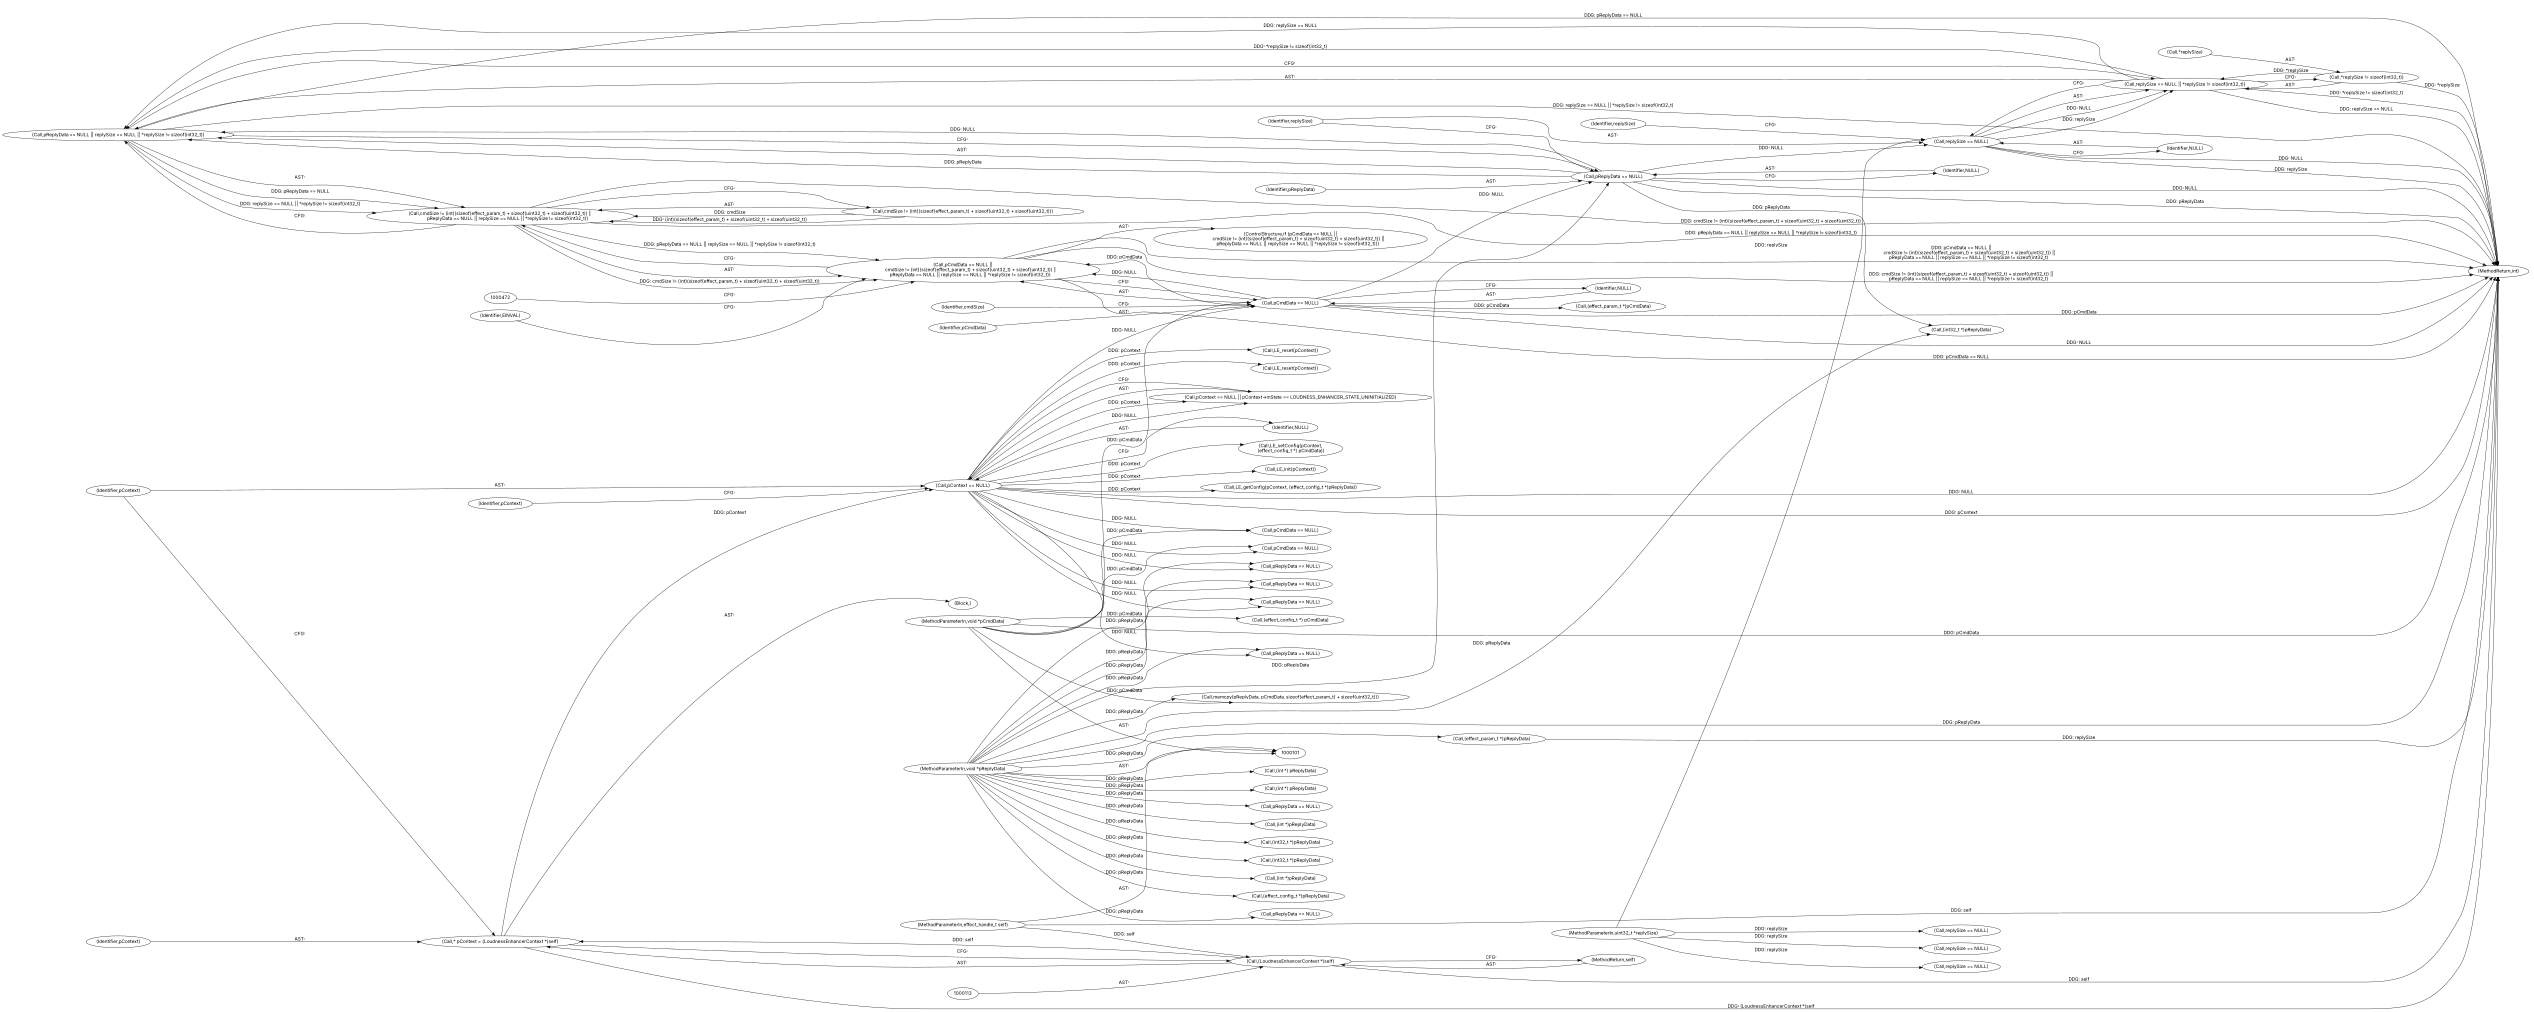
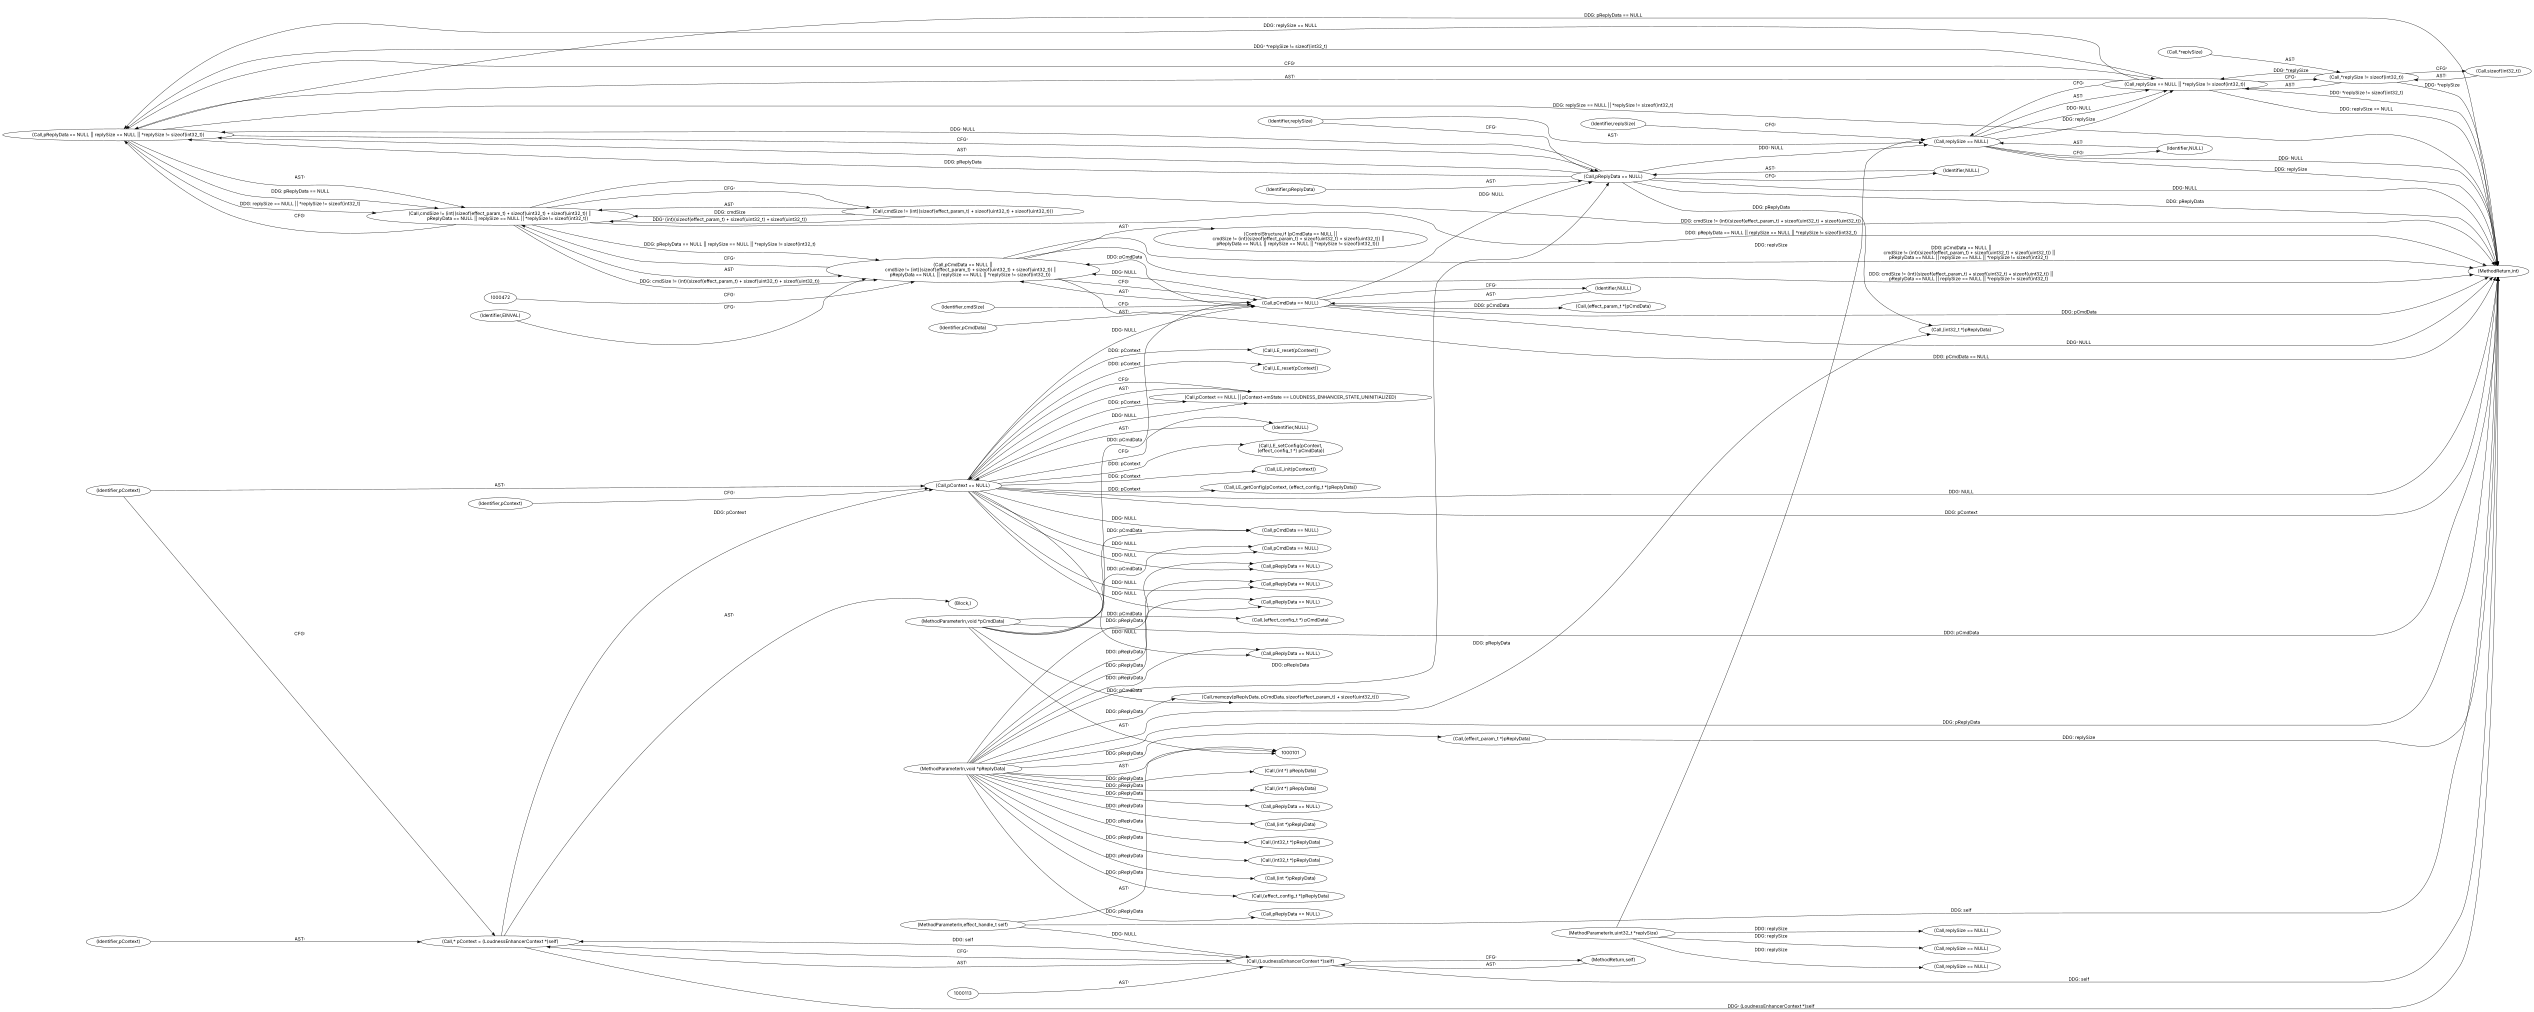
node "(Call,sizeof(int32_t))": added
edge "(MethodParameterIn,effect_handle_t self)" -> "(Call,(LoudnessEnhancerContext *)self)": label "DDG: self" -> "DDG: NULL"
